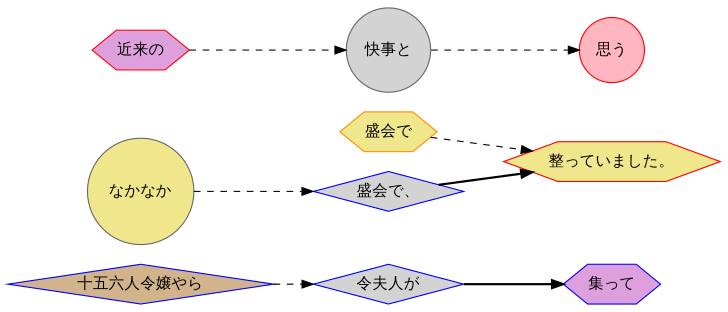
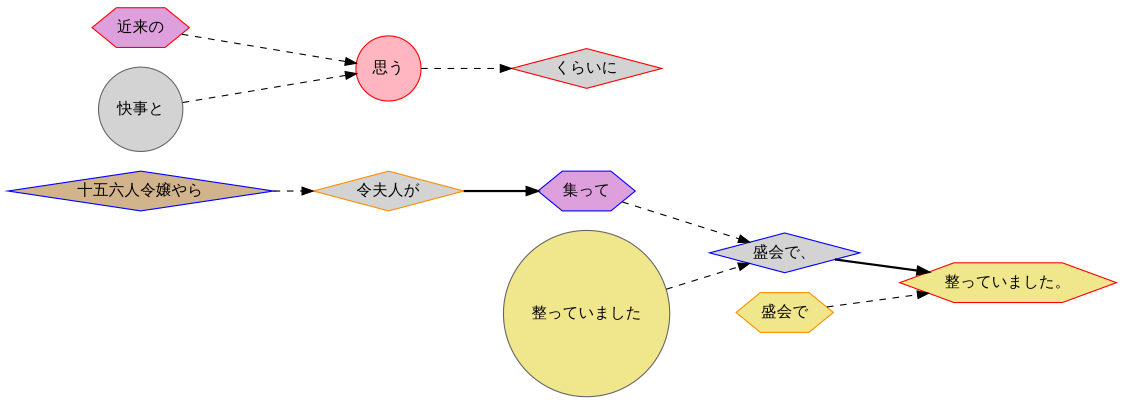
edge "近来の" -> "快事と": now "近来の" -> "思う"
node "くらいに": added
node "なかなか": label "なかなか" -> "整っていました"
edge "集って" -> "盛会で、": added
node "令夫人が": color blue -> darkorange
